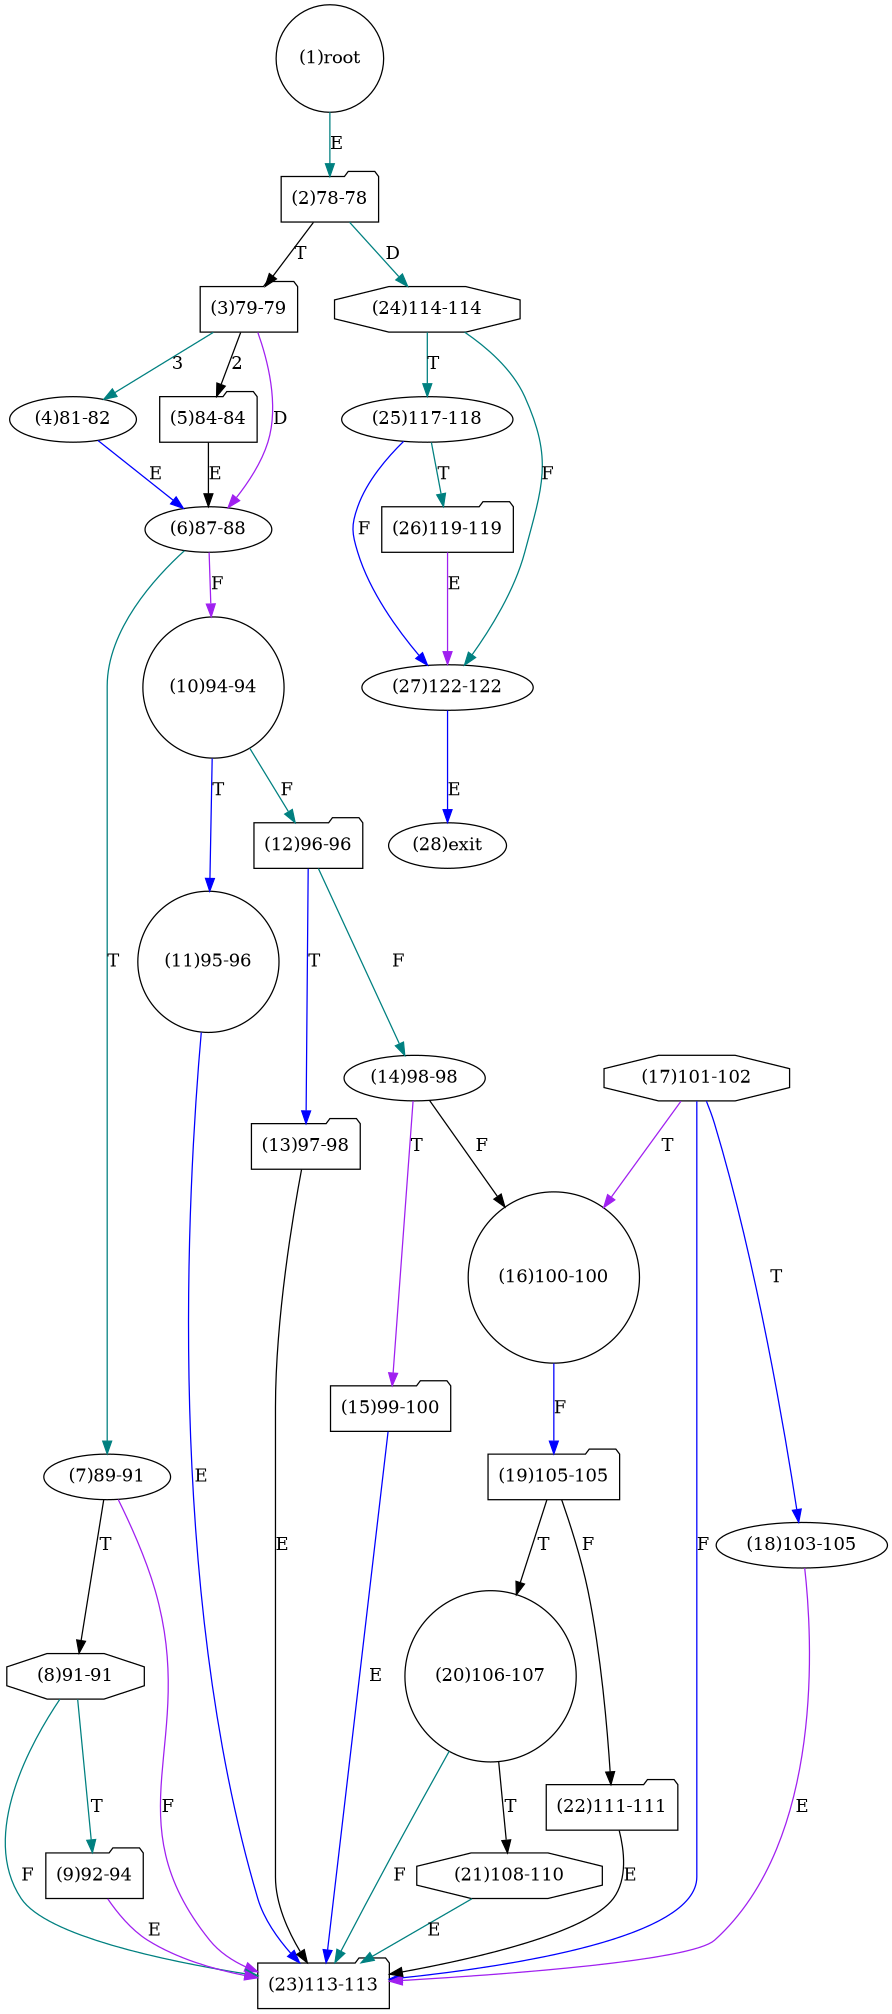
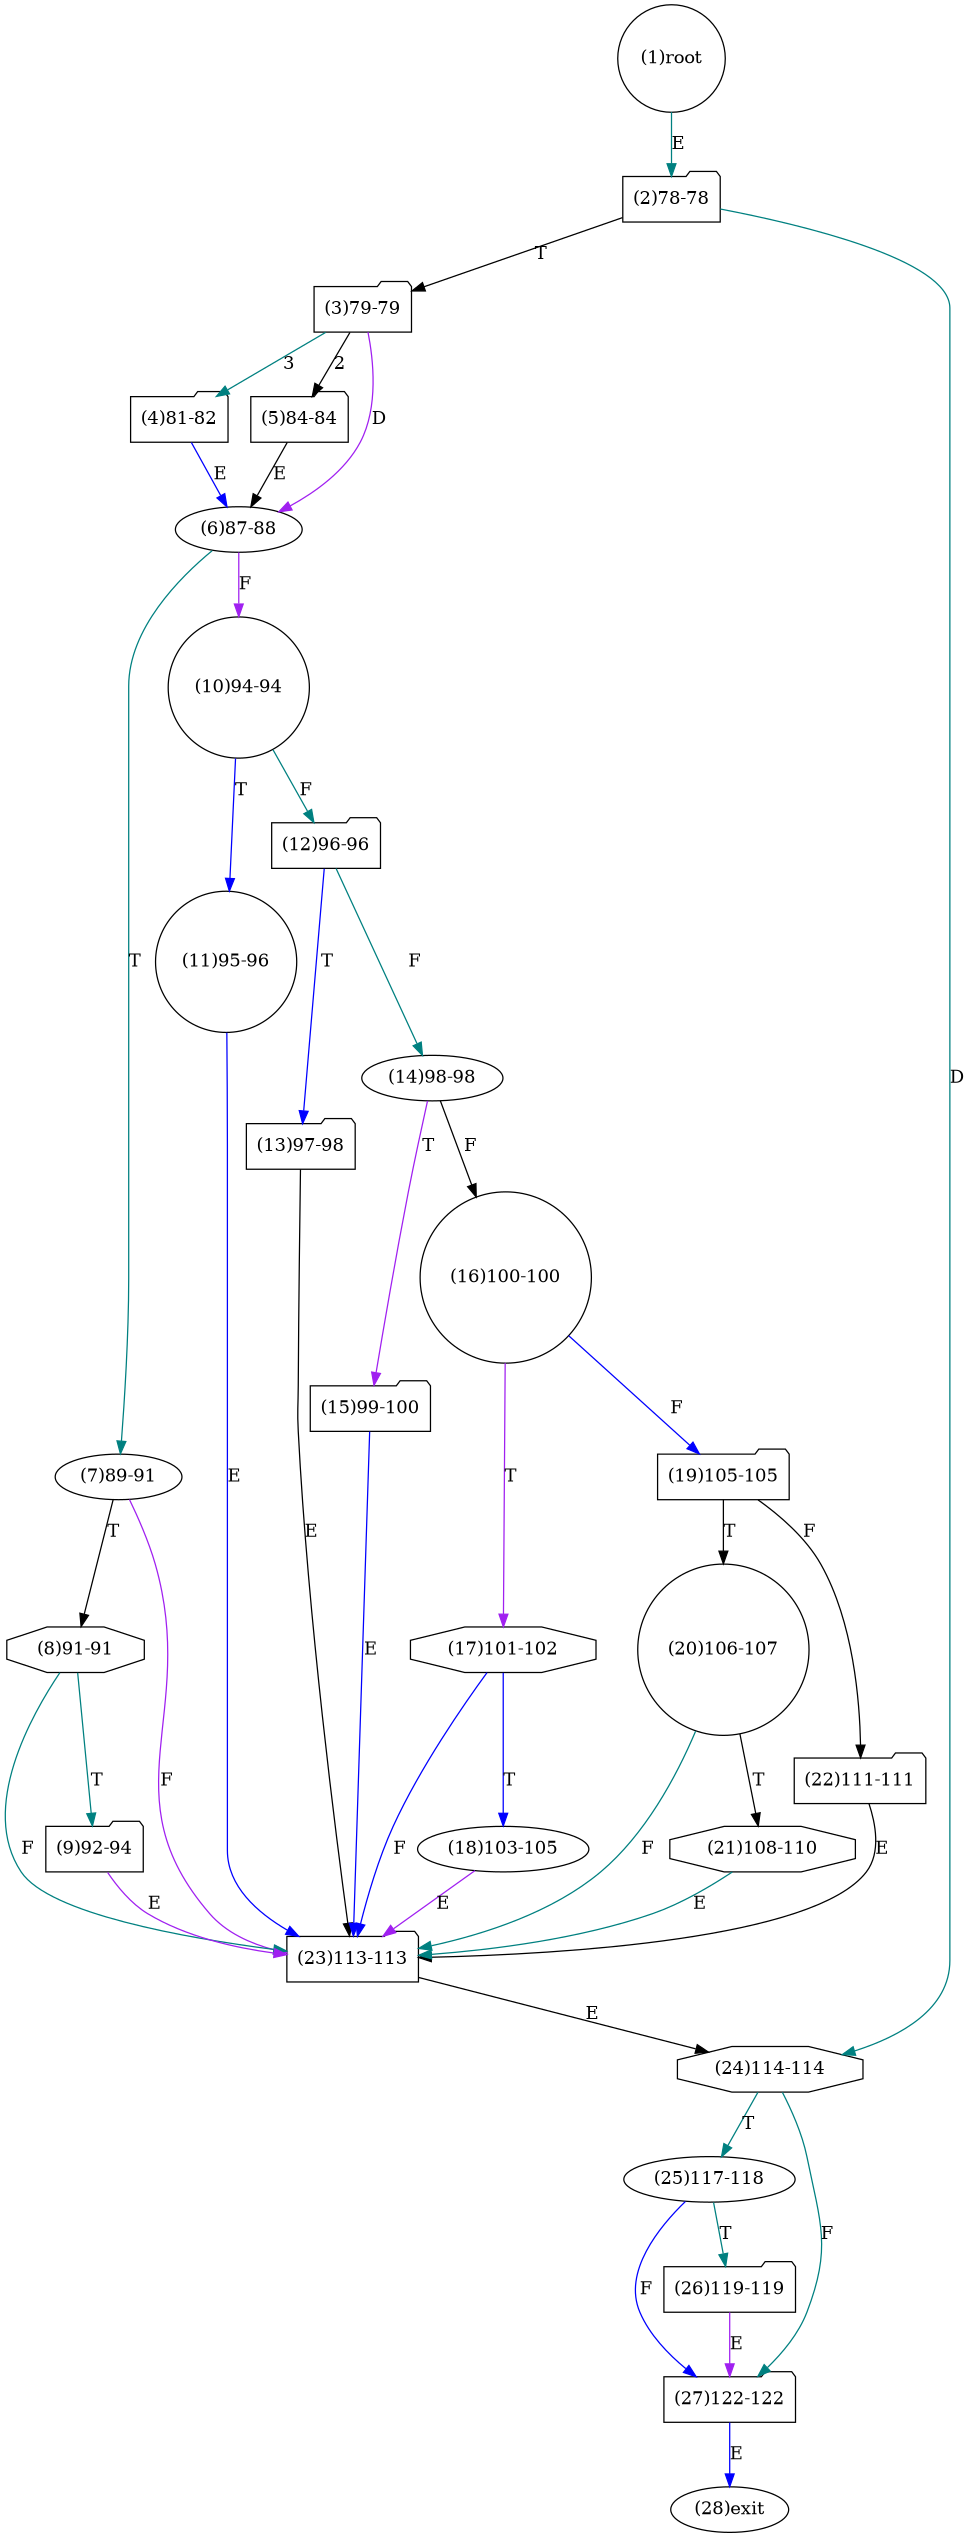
node "(4)81-82": shape ellipse -> folder
node "(27)122-122": shape ellipse -> folder
edge "(17)101-102" -> "(16)100-100": reversed
edge "(23)113-113" -> "(24)114-114": added, label "E"
